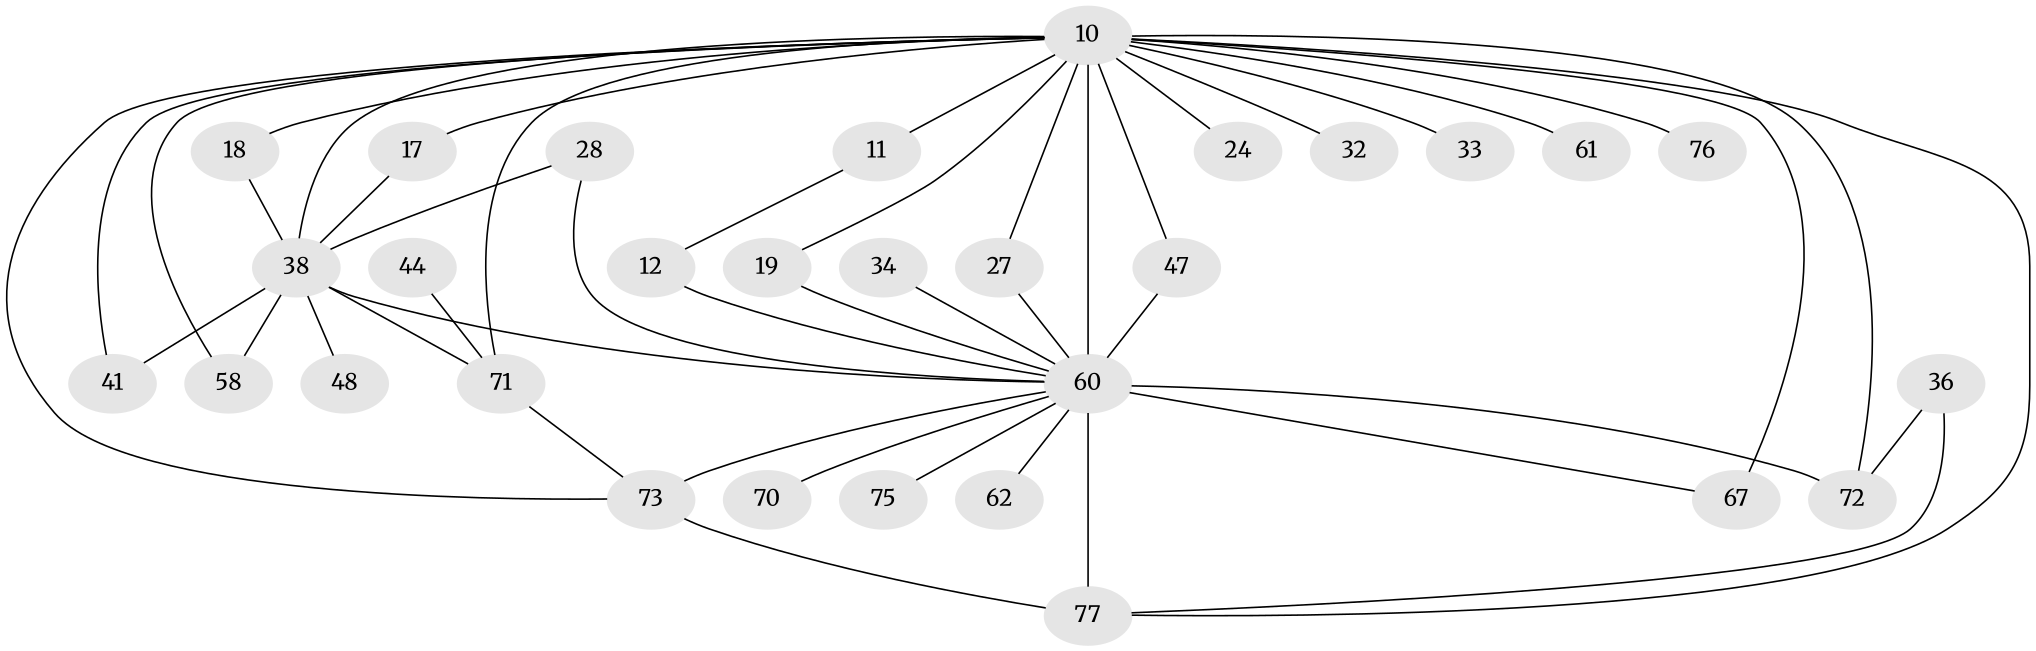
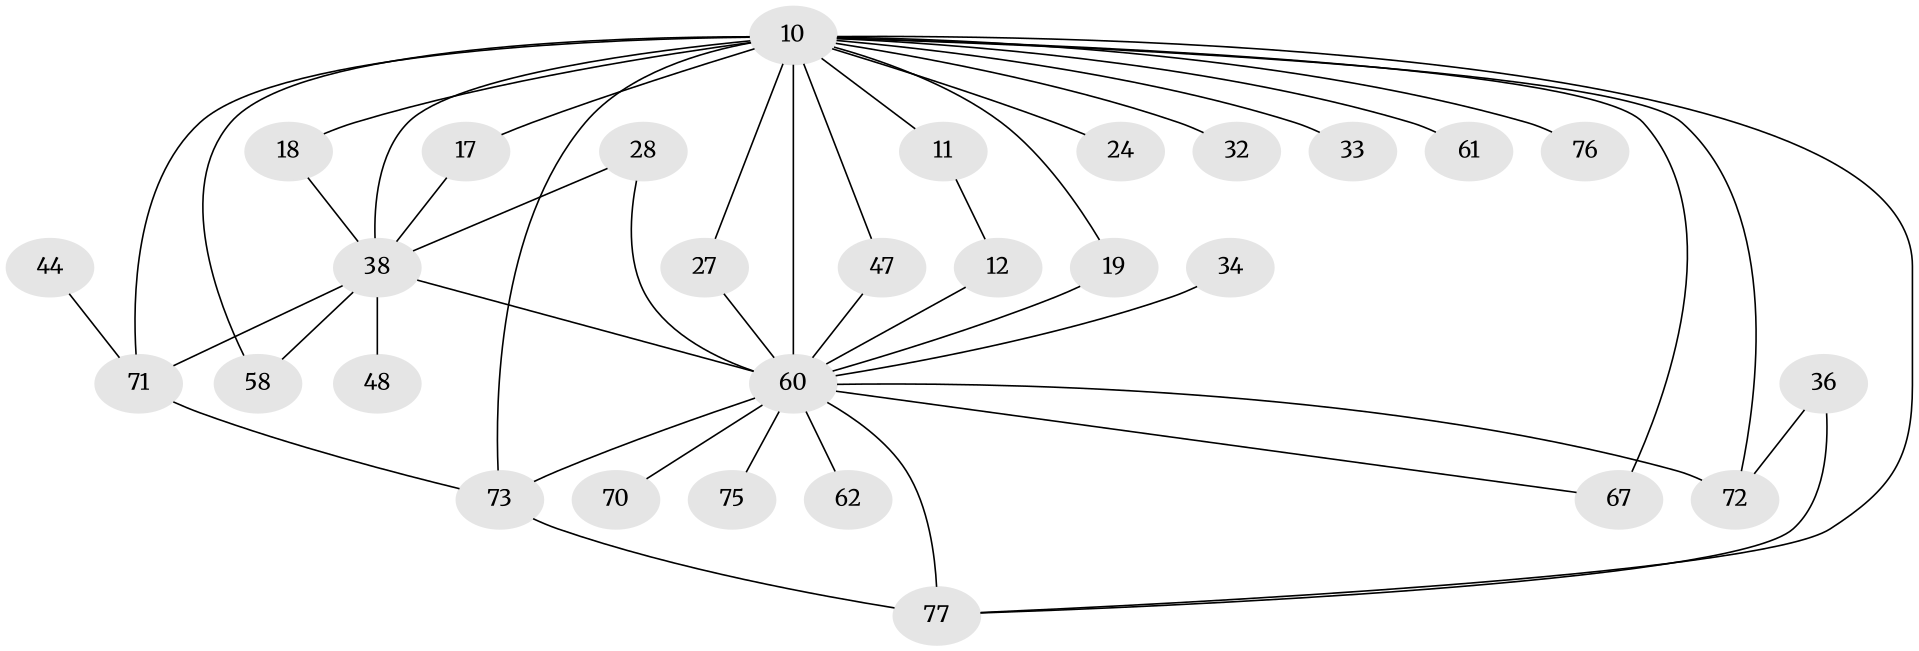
node "41": removed
